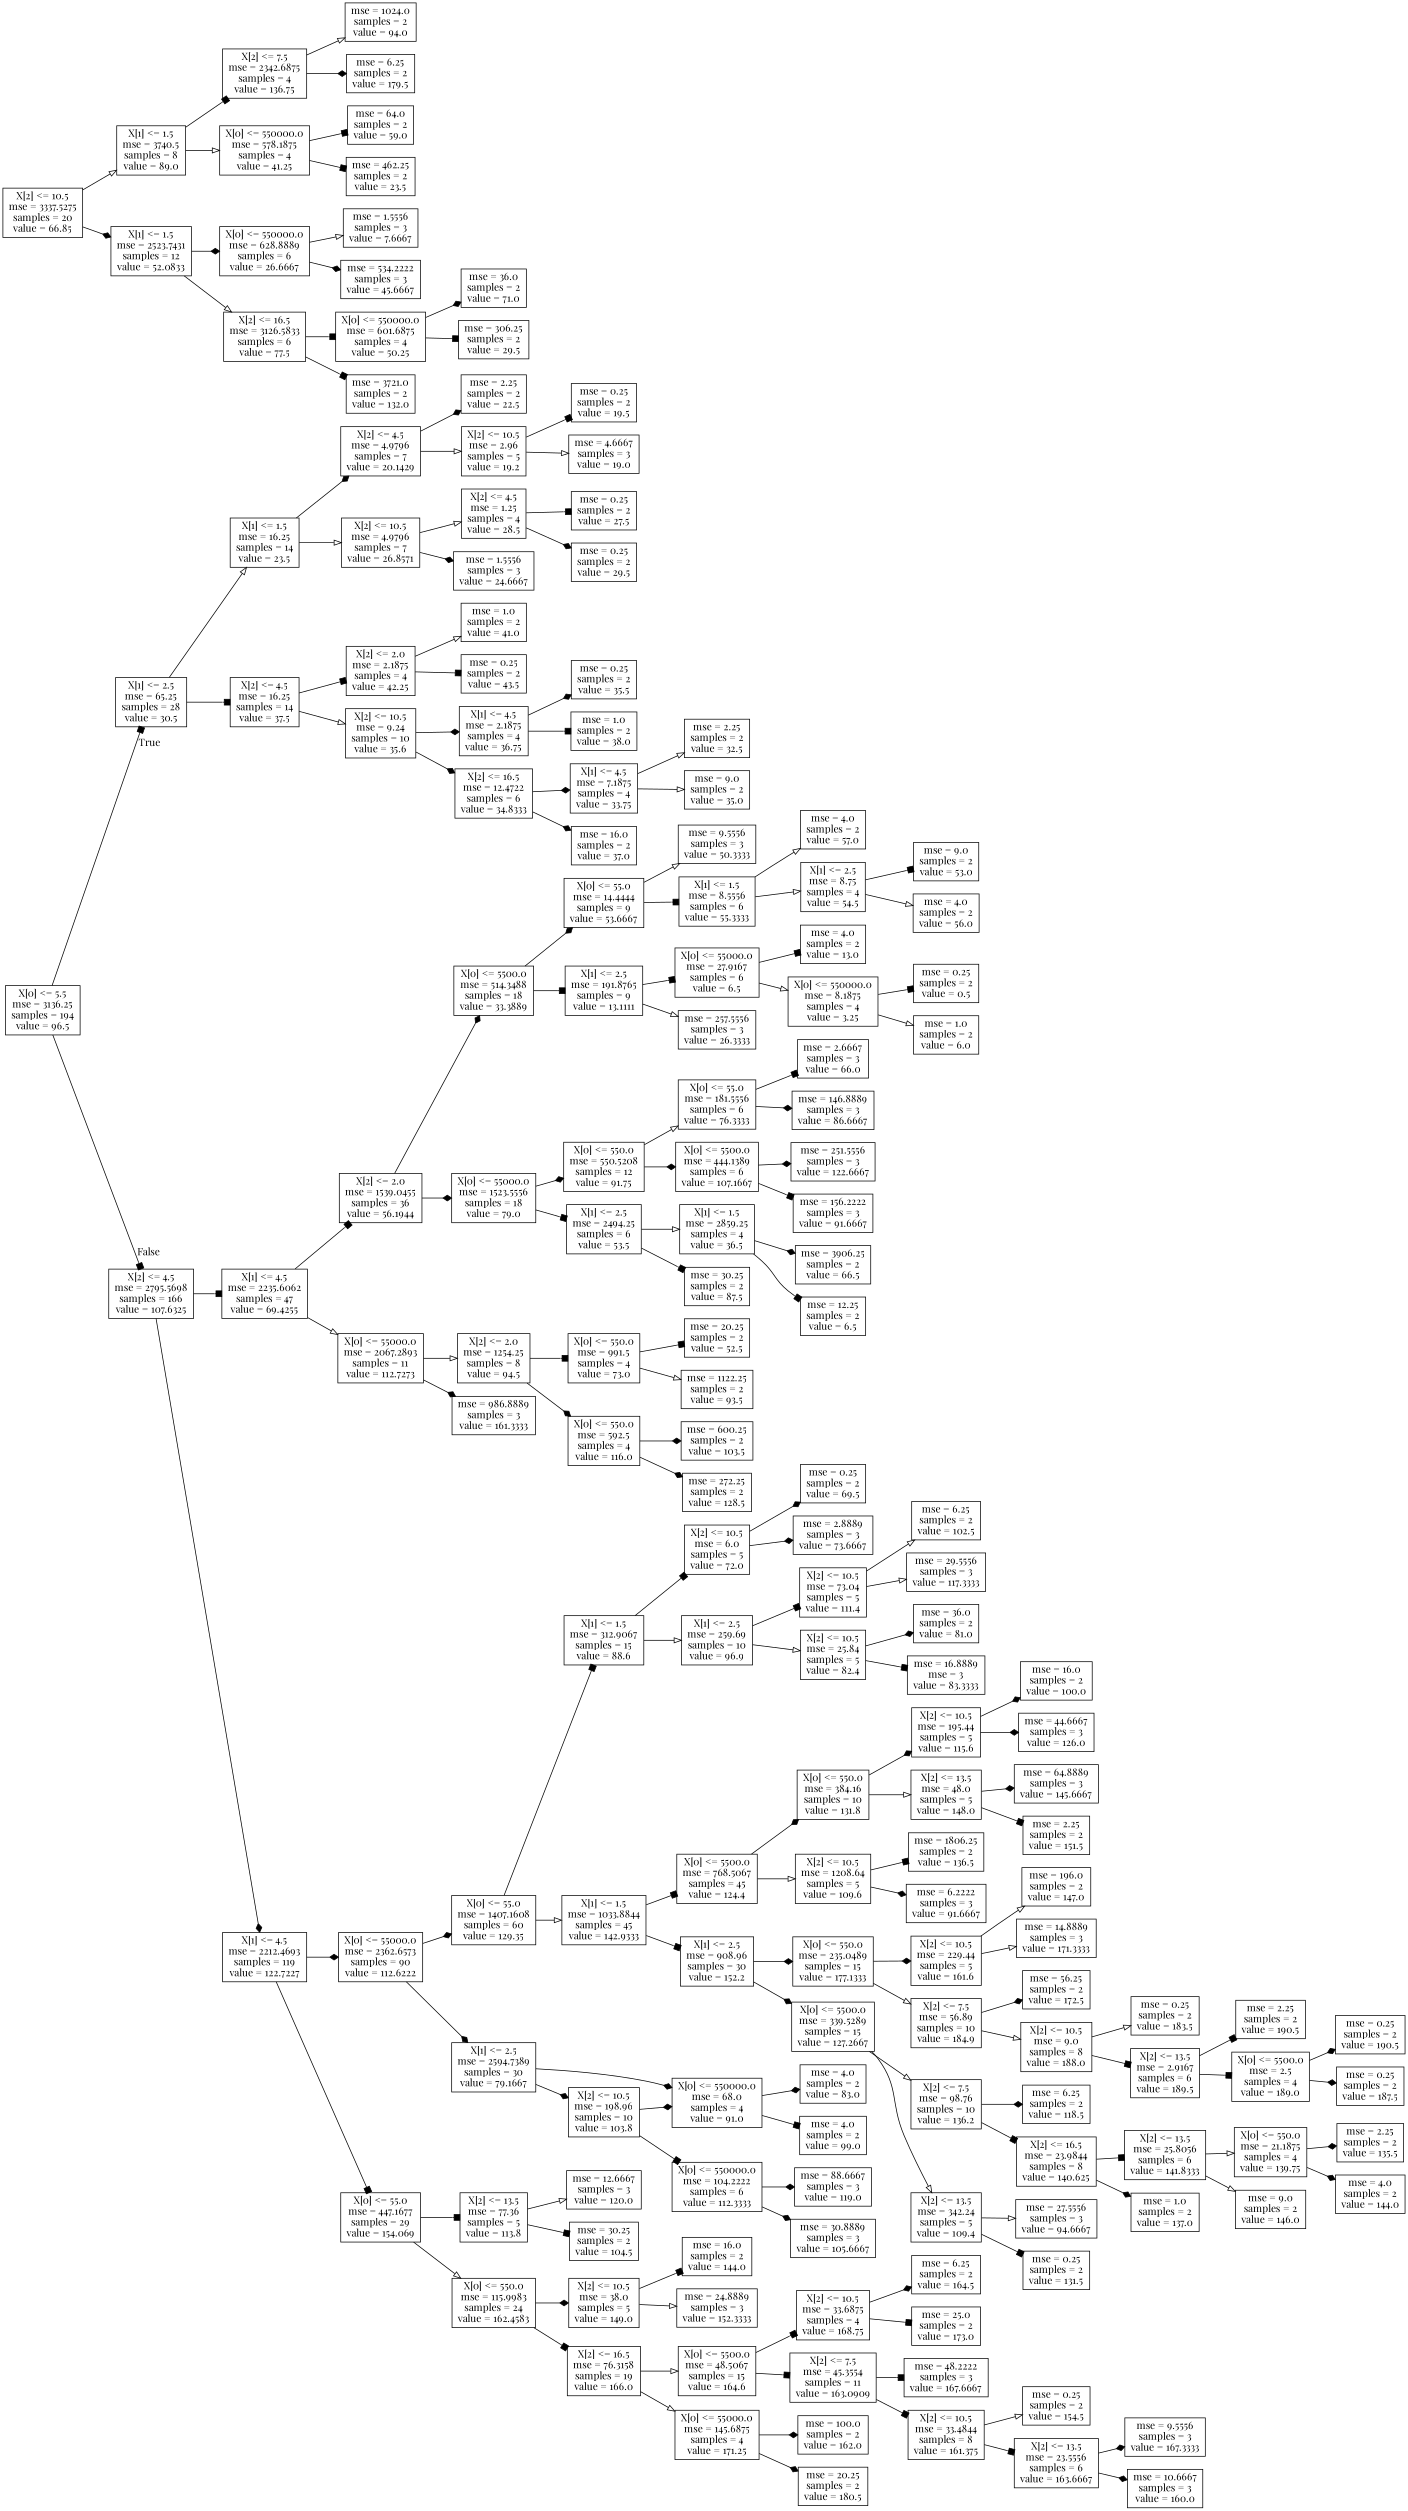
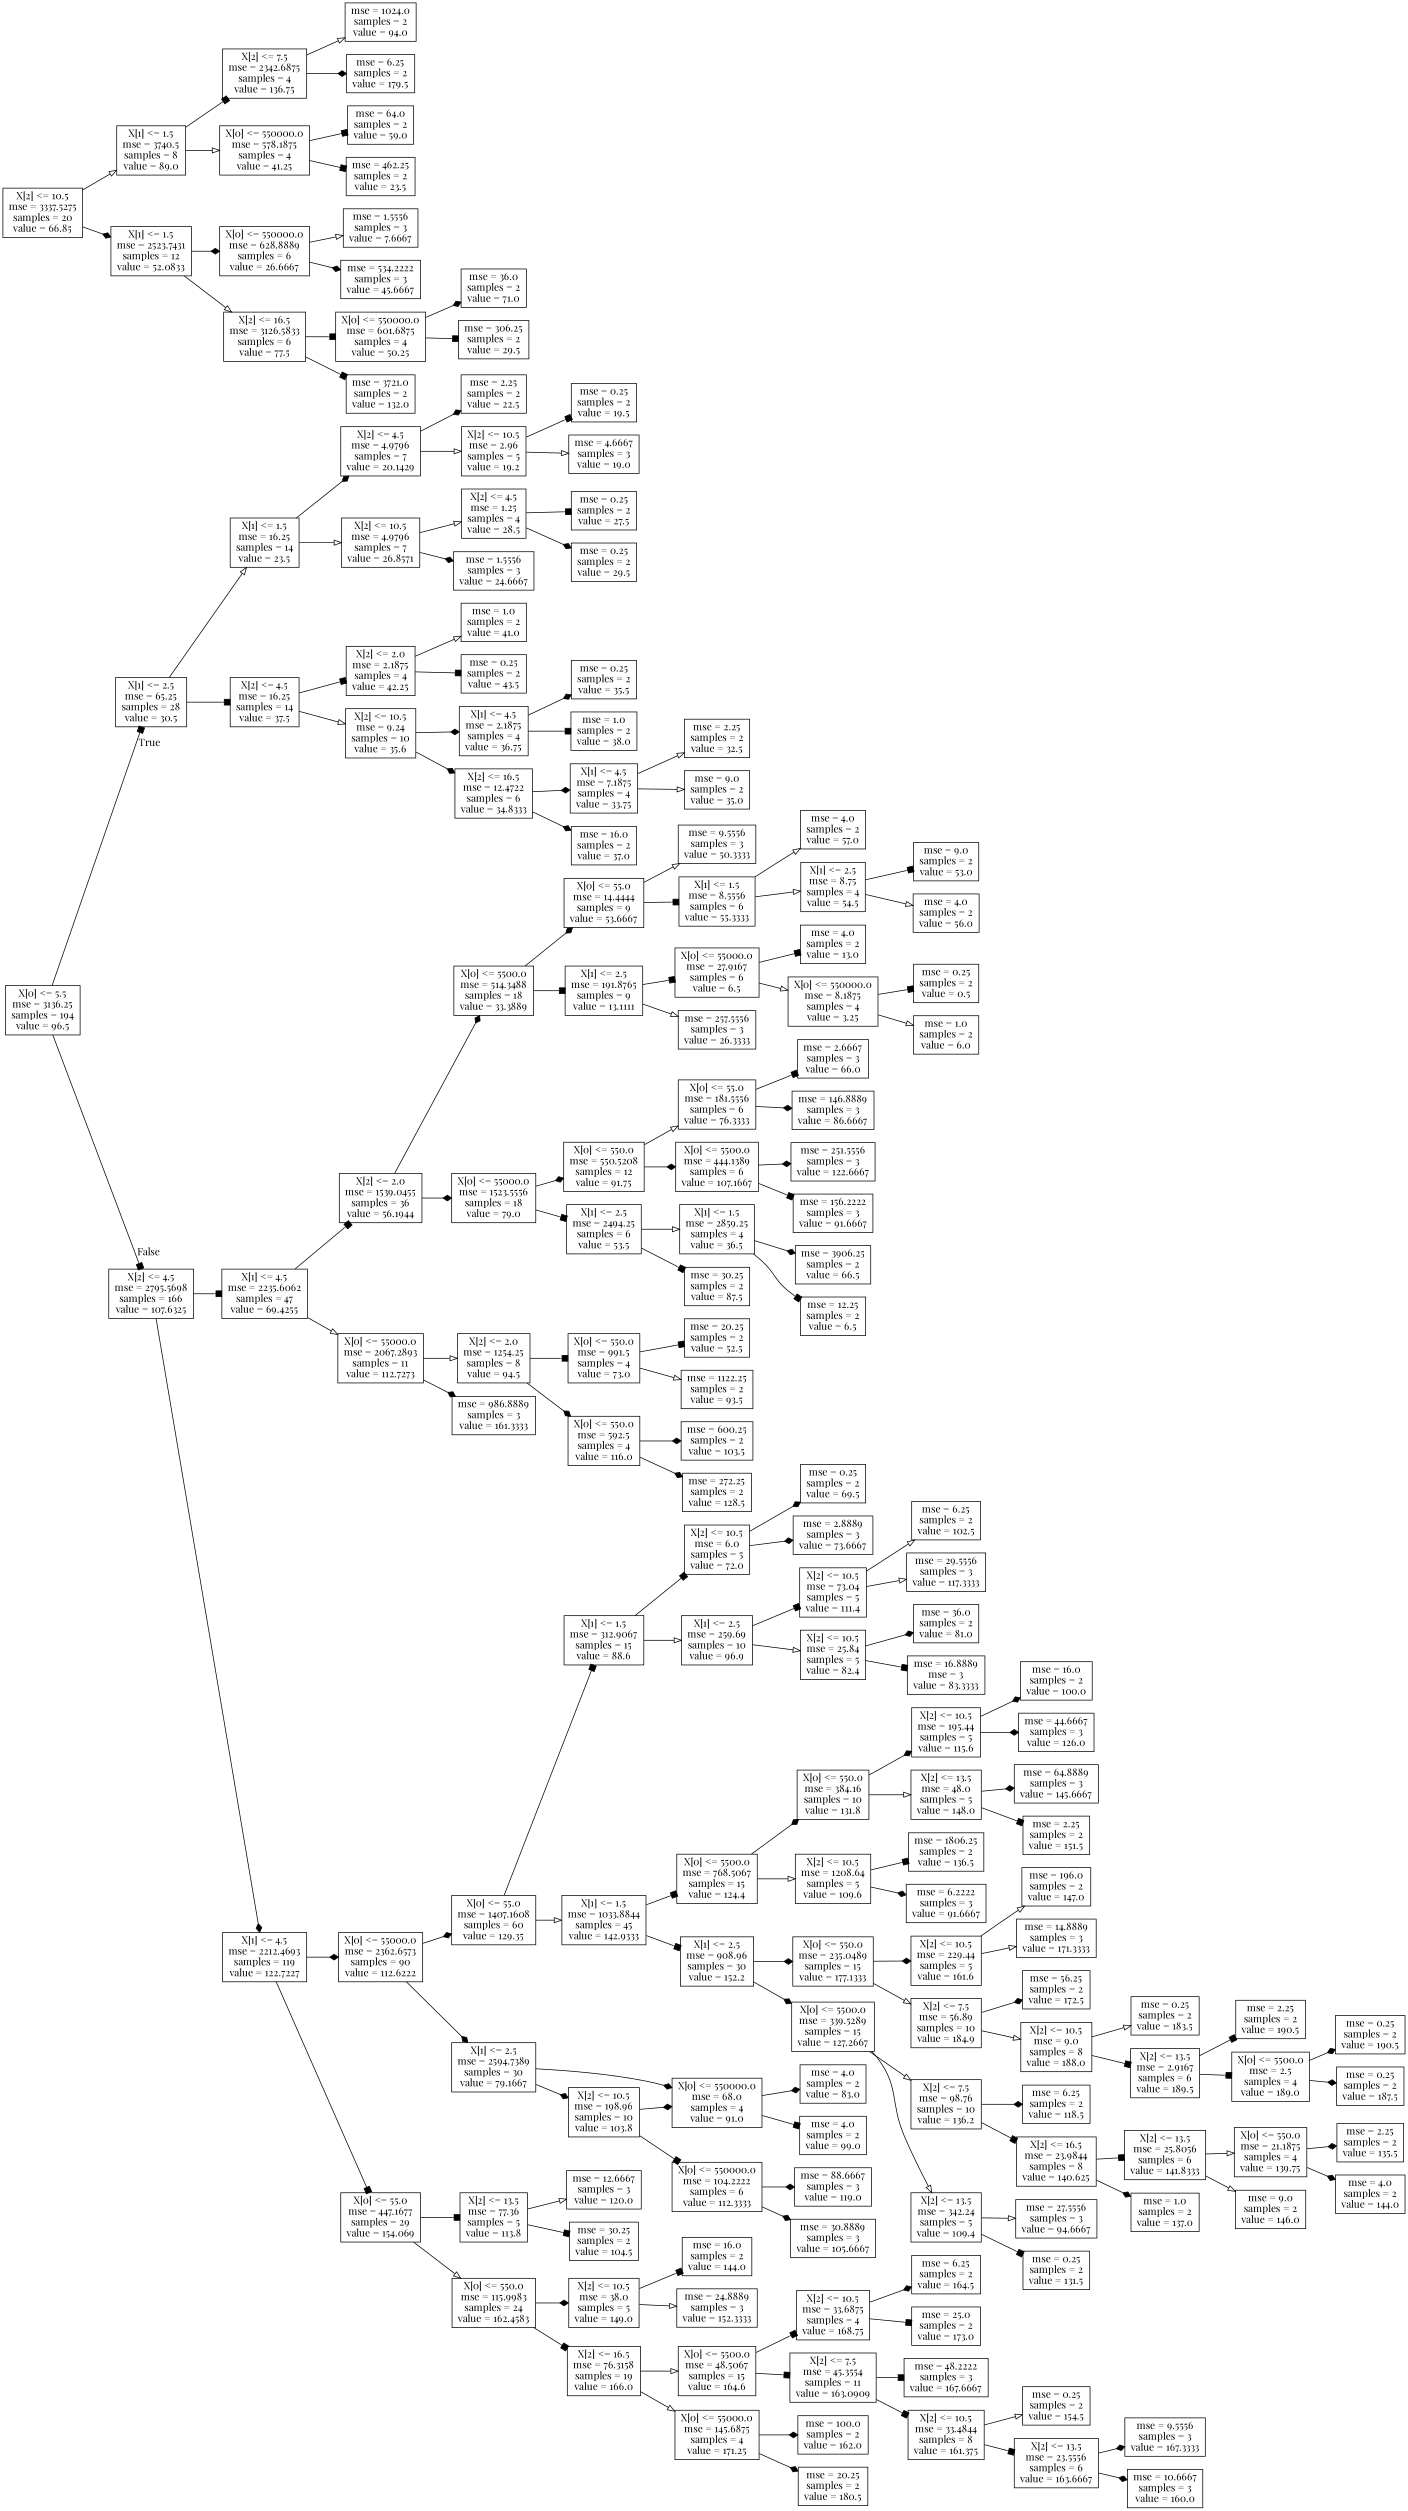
node "X[0] <= 5500.0 mse = 768.5067 samples = 45 value = 124.4": label "X[0] <= 5500.0 mse = 768.5067 samples = 45 value = 124.4" -> "X[0] <= 5500.0 mse = 768.5067 samples = 15 value = 124.4"
